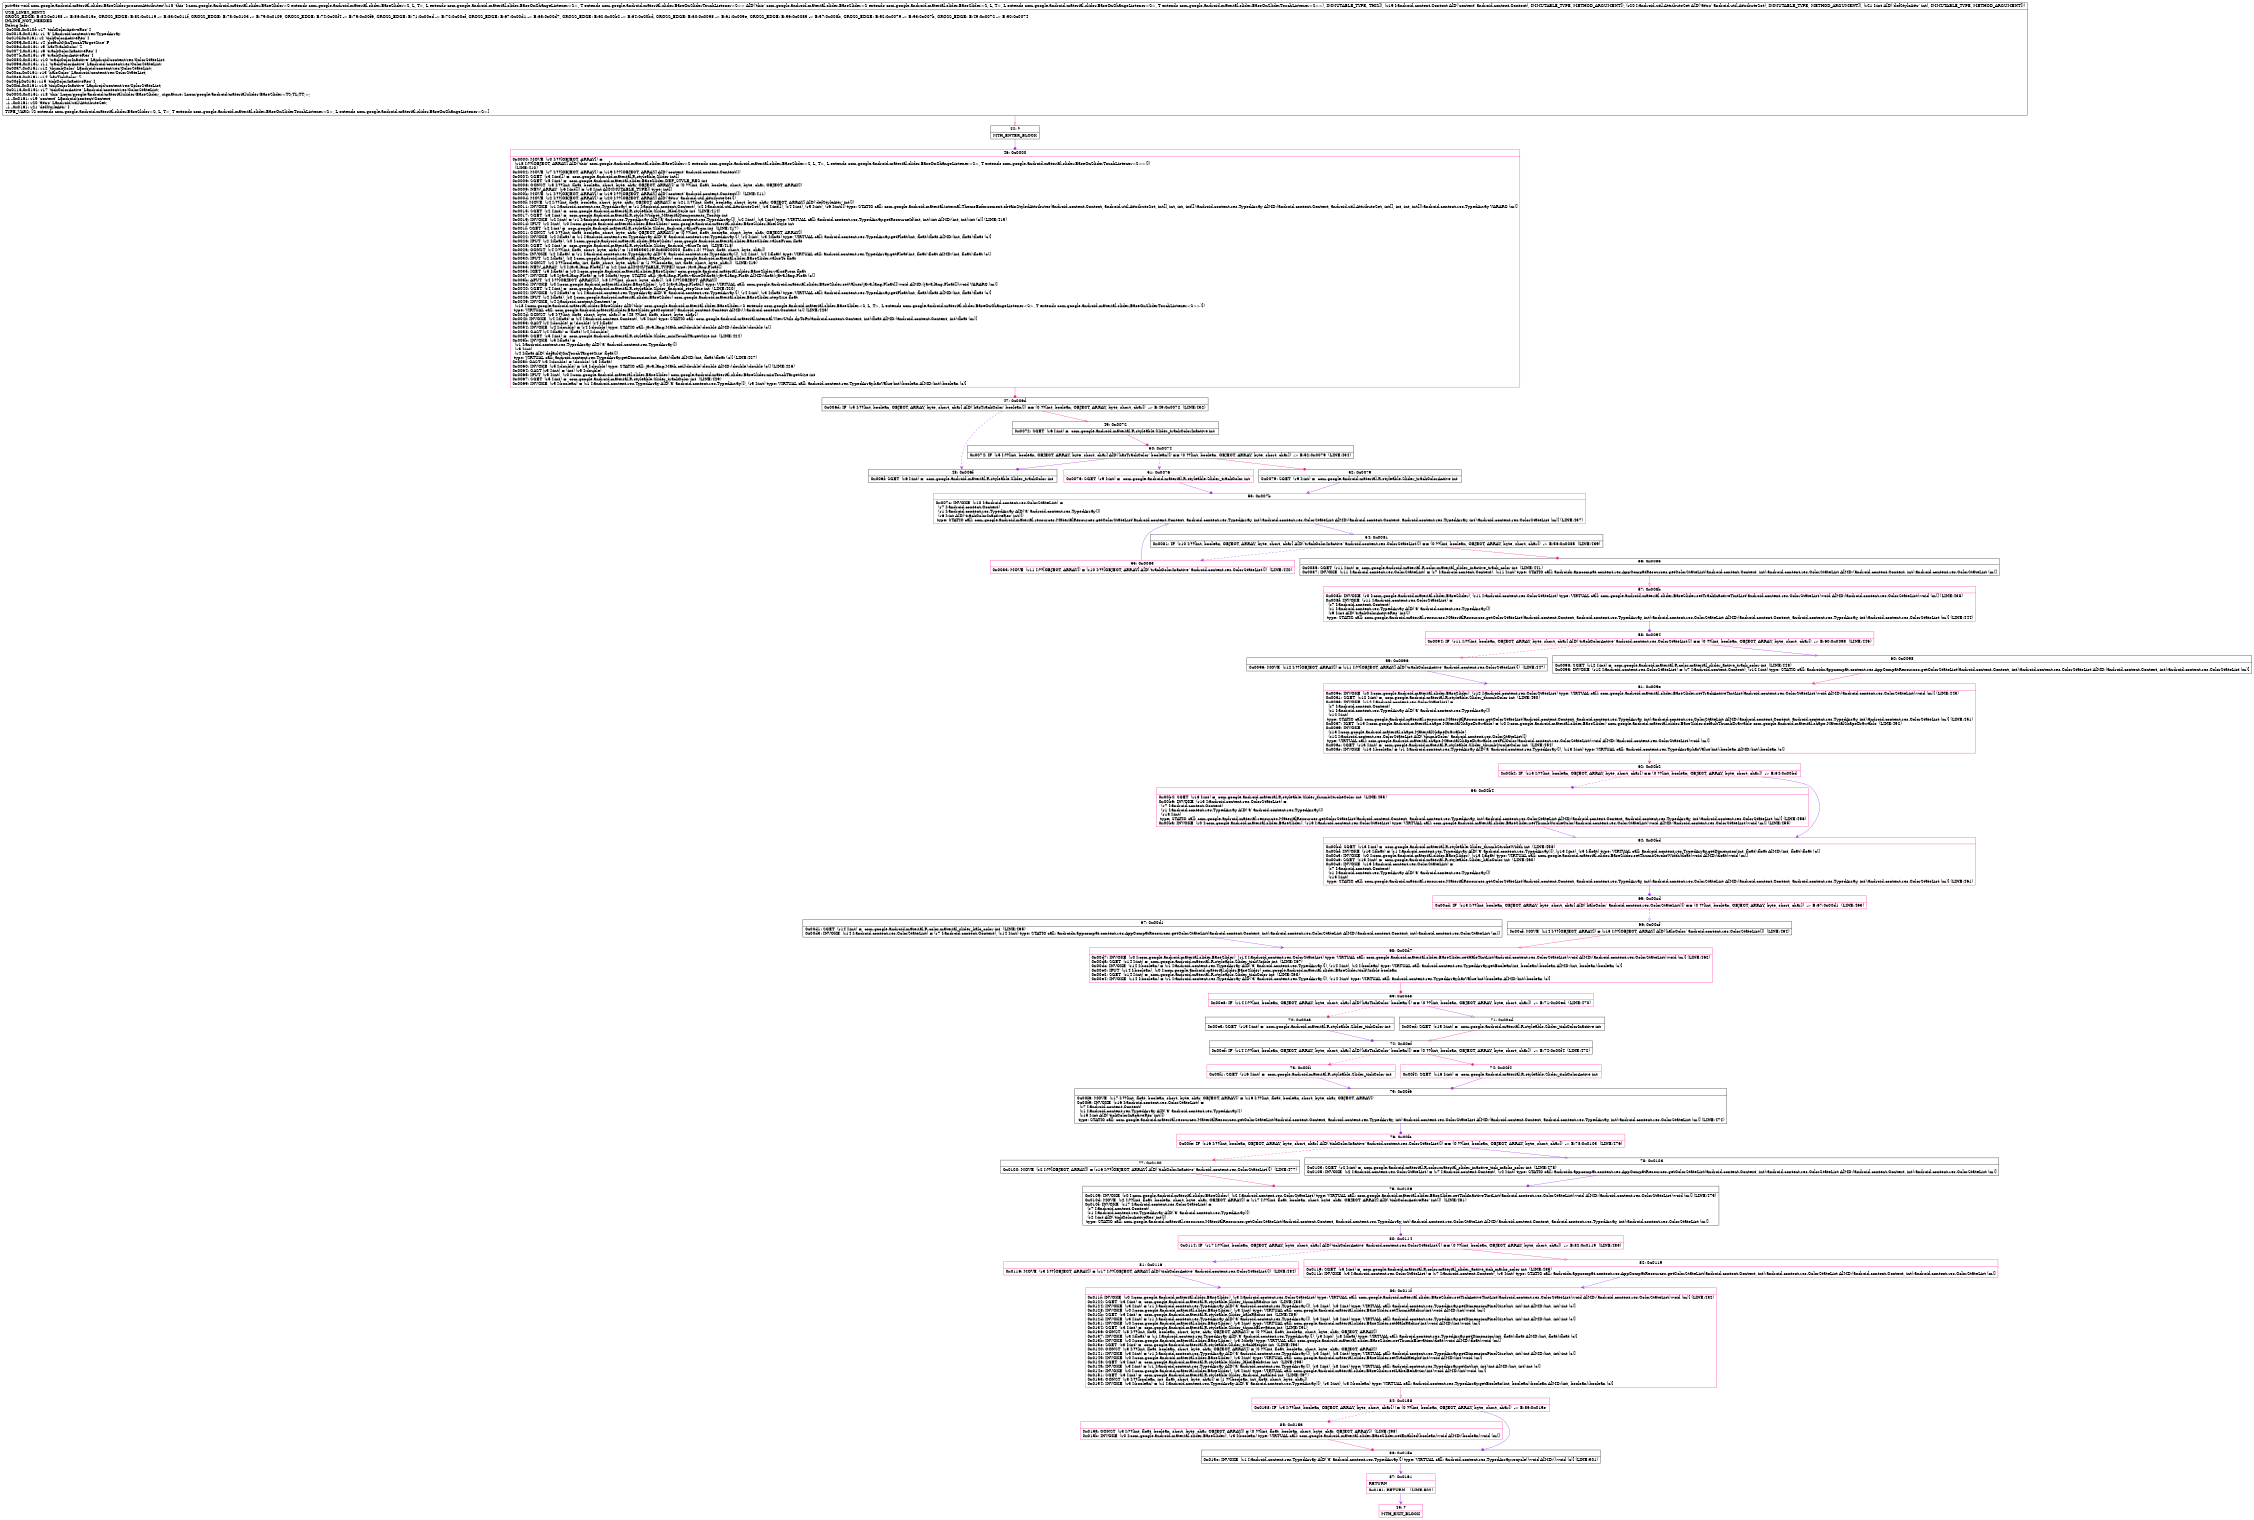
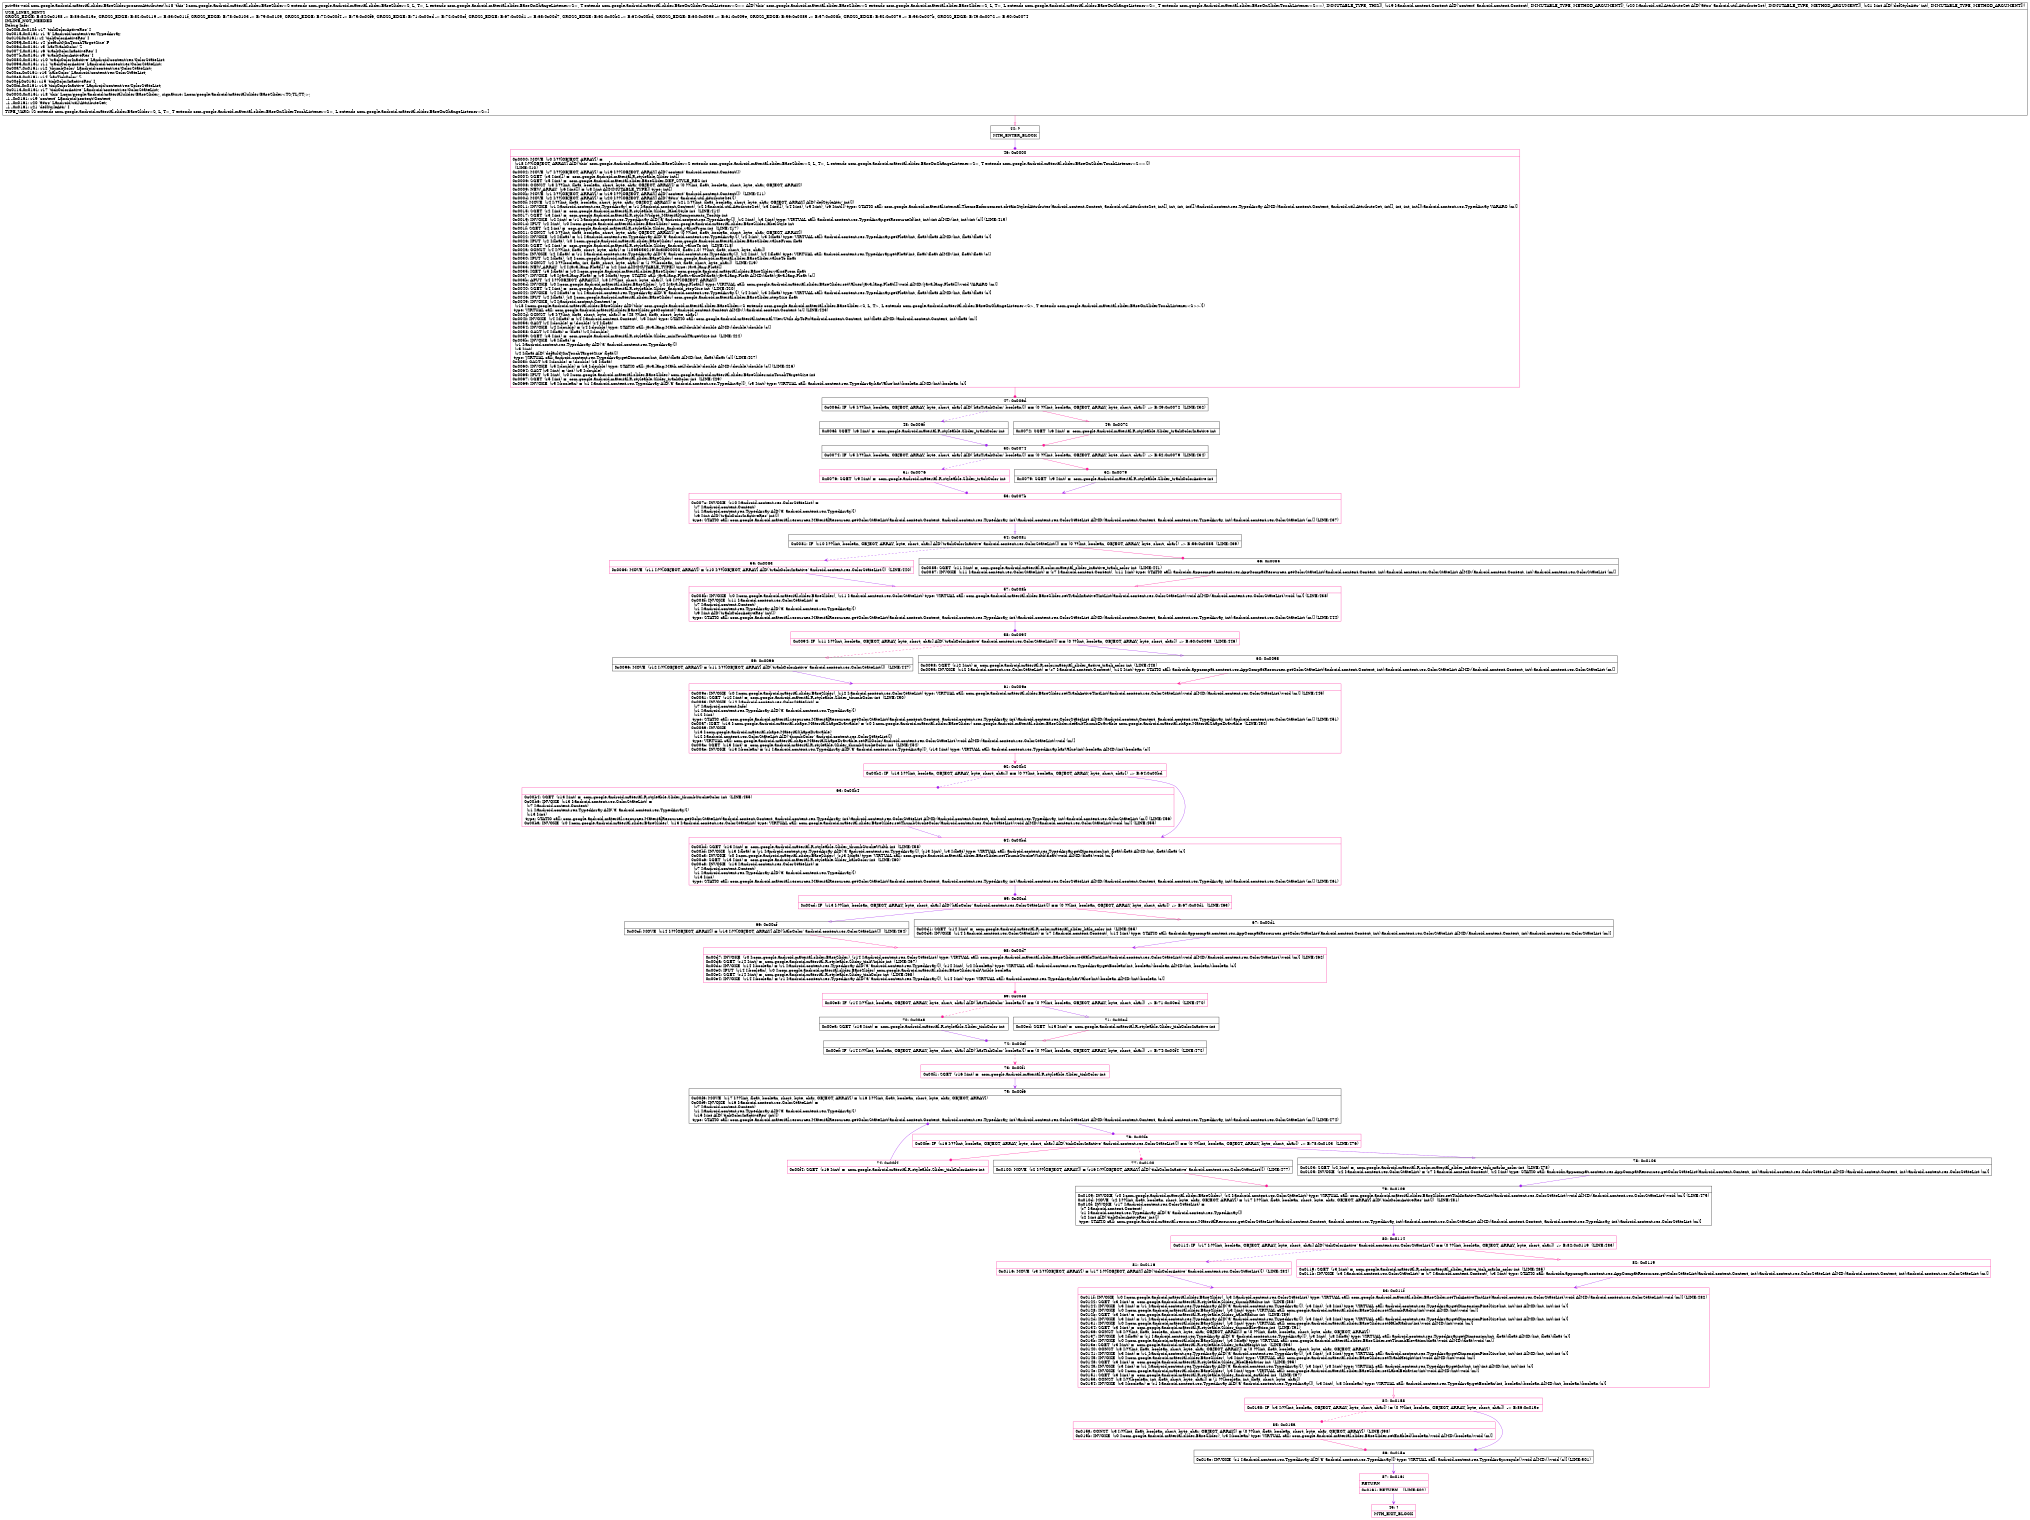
edge "50: 0x0074" -> "48: 0x006f": reversed
edge "55: 0x0083" -> "53: 0x007b": now "55: 0x0083" -> "57: 0x008b"
node "61: 0x009e": text "(r7 I:android.content.Context)" -> "(r7 I:android.content.Info)"
edge "65: 0x00cd" -> "67: 0x00d1": added
edge "65: 0x00cd" -> "66: 0x00cf": style dashed -> solid
edge "72: 0x00ef" -> "74: 0x00f4": now "76: 0x00fe" -> "74: 0x00f4"
edge "76: 0x00fe" -> "77: 0x0100": arrowhead vee -> dot
